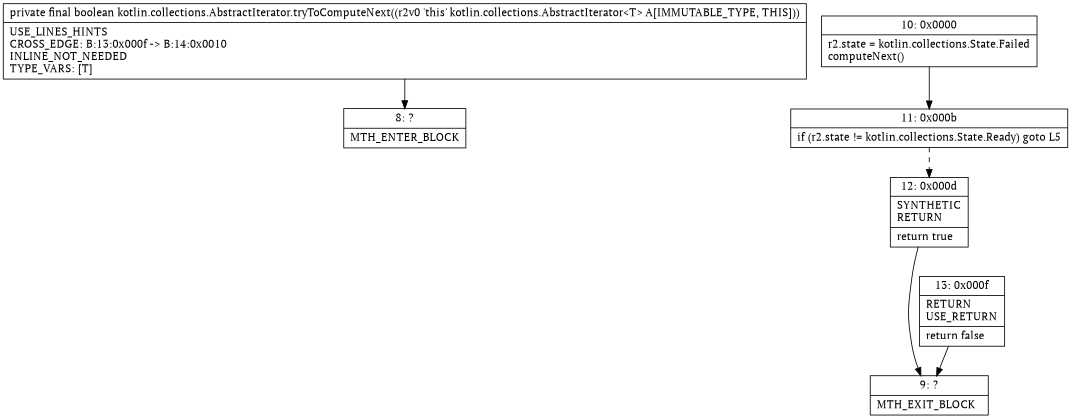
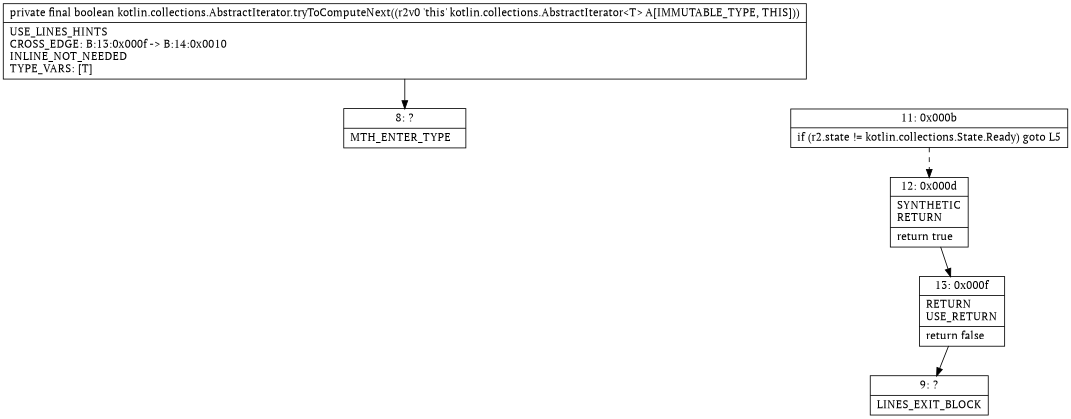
node "10: 0x0000": removed
node "8: ?": text "MTH_ENTER_BLOCK" -> "MTH_ENTER_TYPE"
edge "12: 0x000d" -> "9: ?": now "12: 0x000d" -> "13: 0x000f"
node "9: ?": text "MTH_EXIT_BLOCK" -> "LINES_EXIT_BLOCK"
